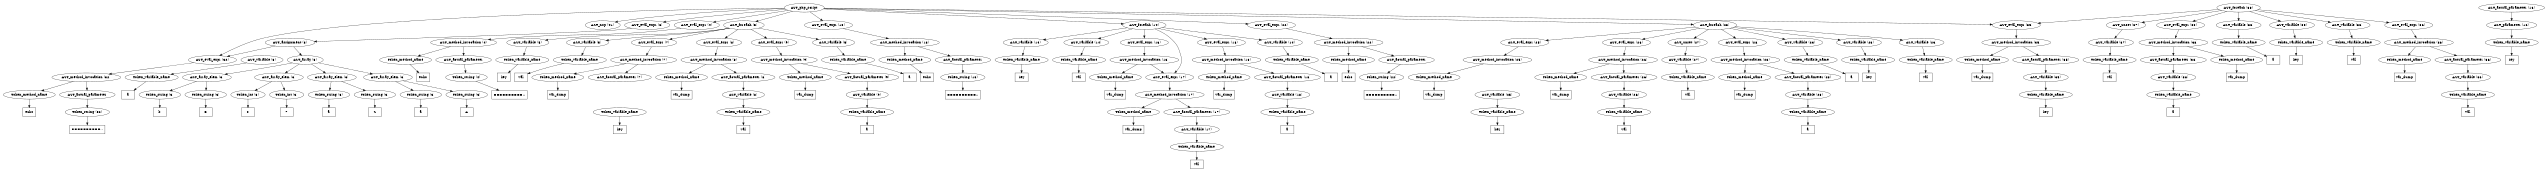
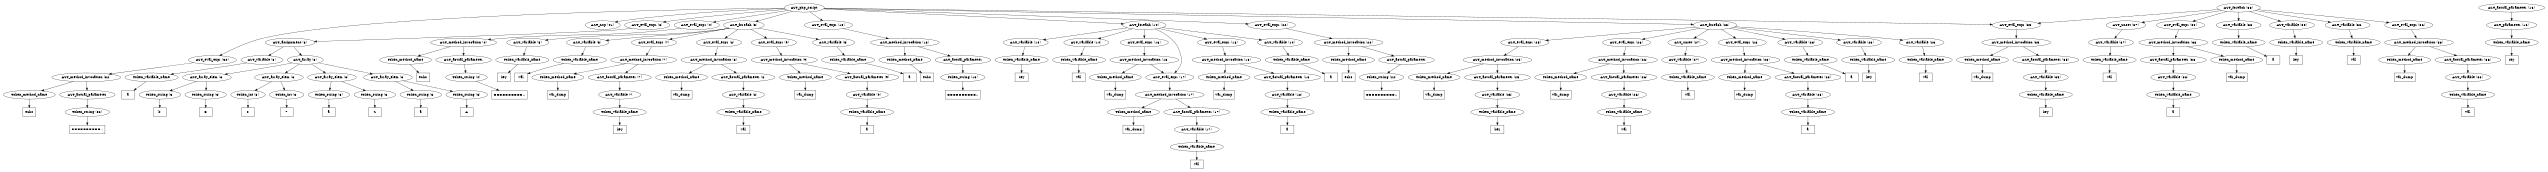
edge "AST_assignment (3)" -> "AST_eval_expr (32)": now "AST_assignment (3)" -> "AST_variable (3)"
node "AST_actual_parameter (25)": added
node "AST_variable (7)": added
